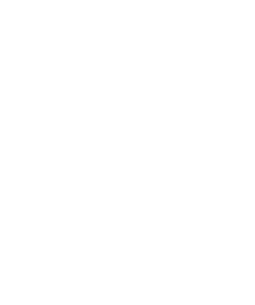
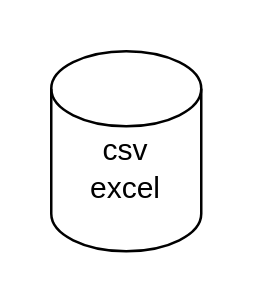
node "csv excel": added
